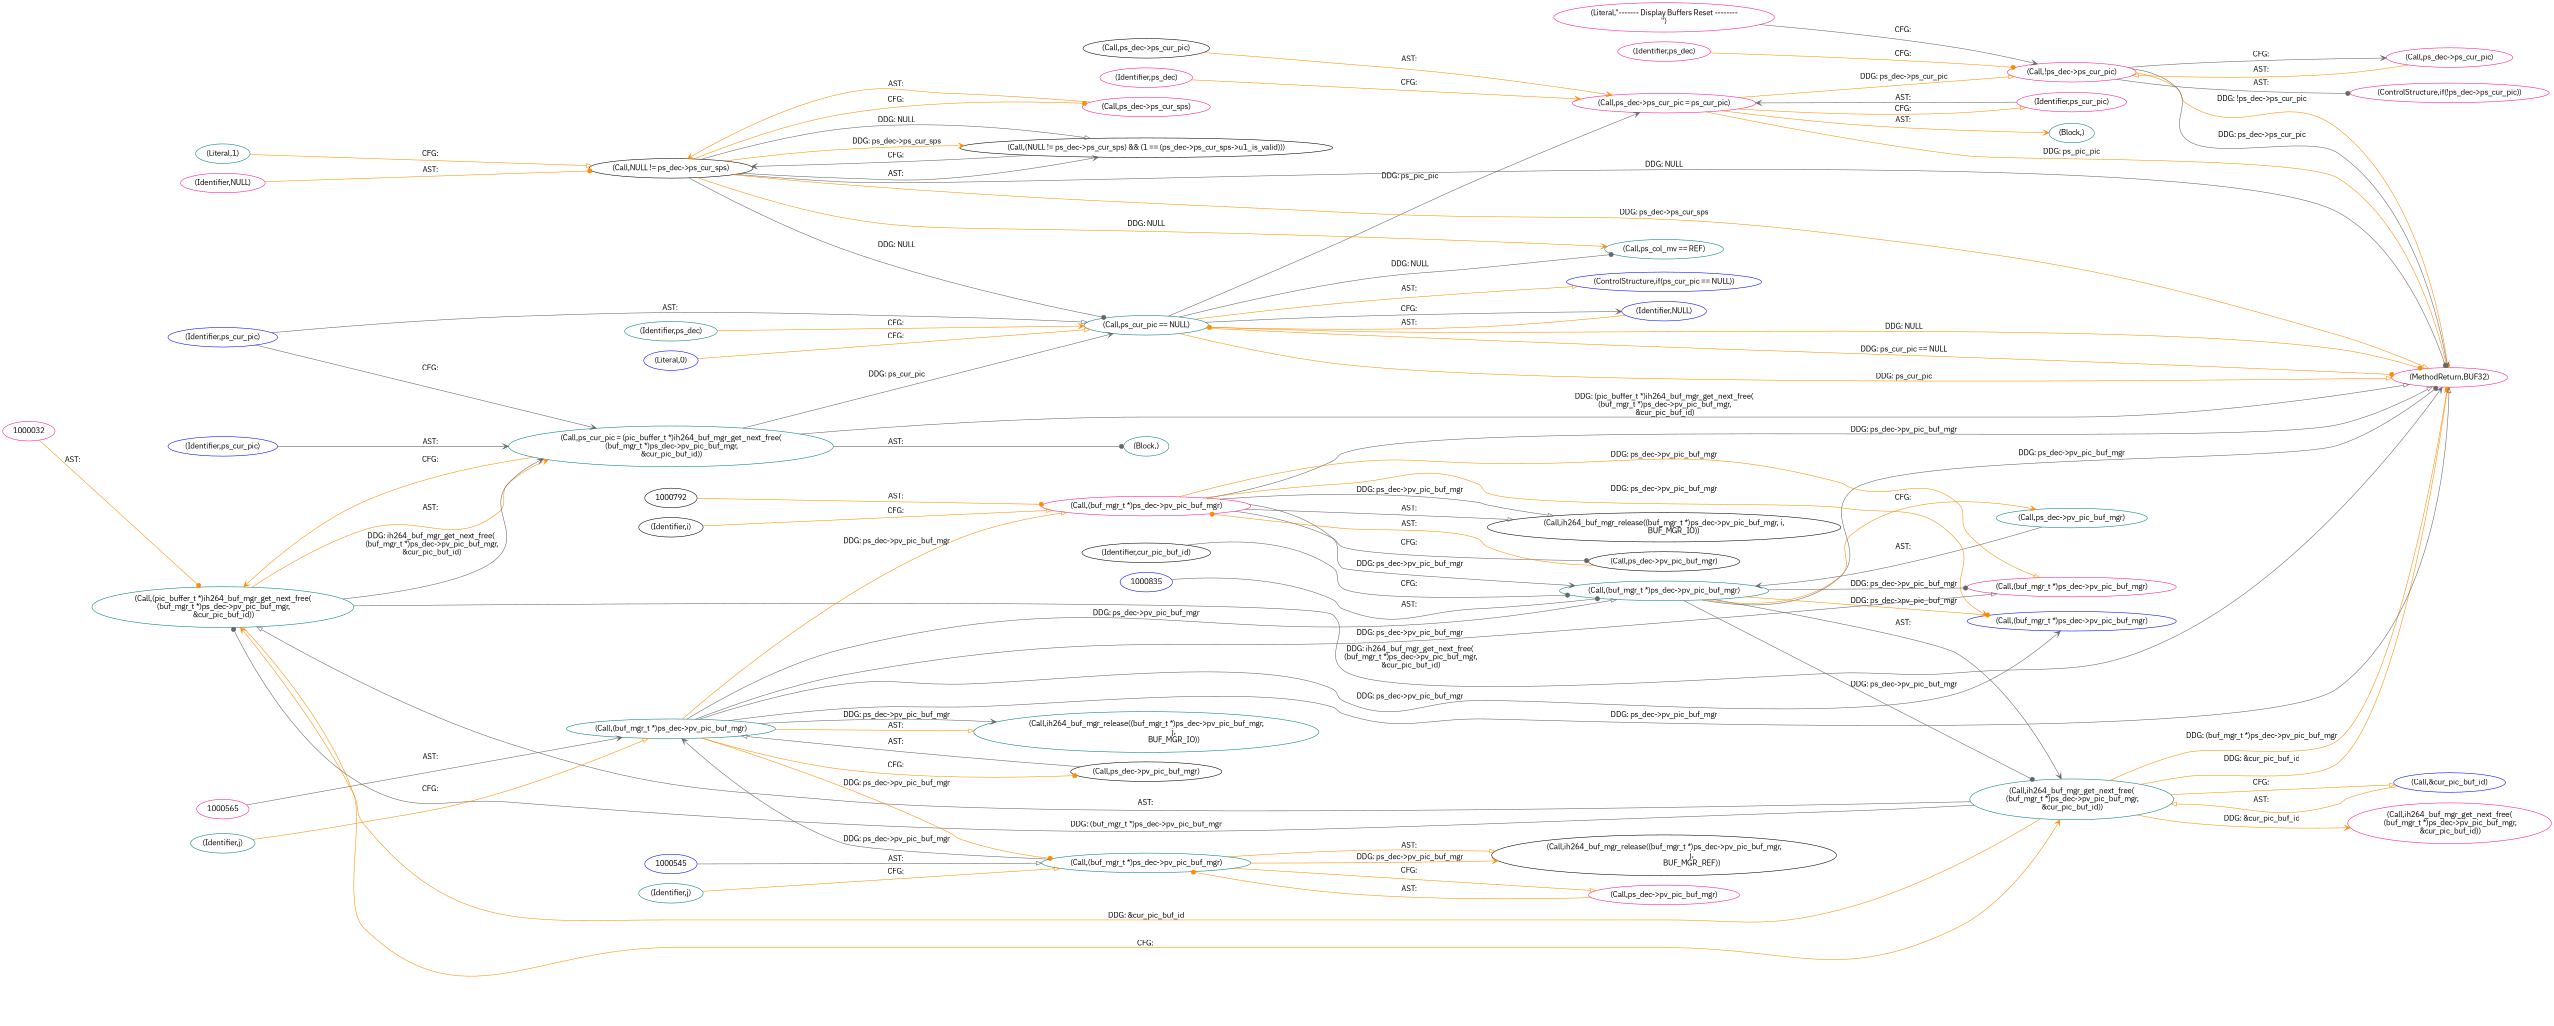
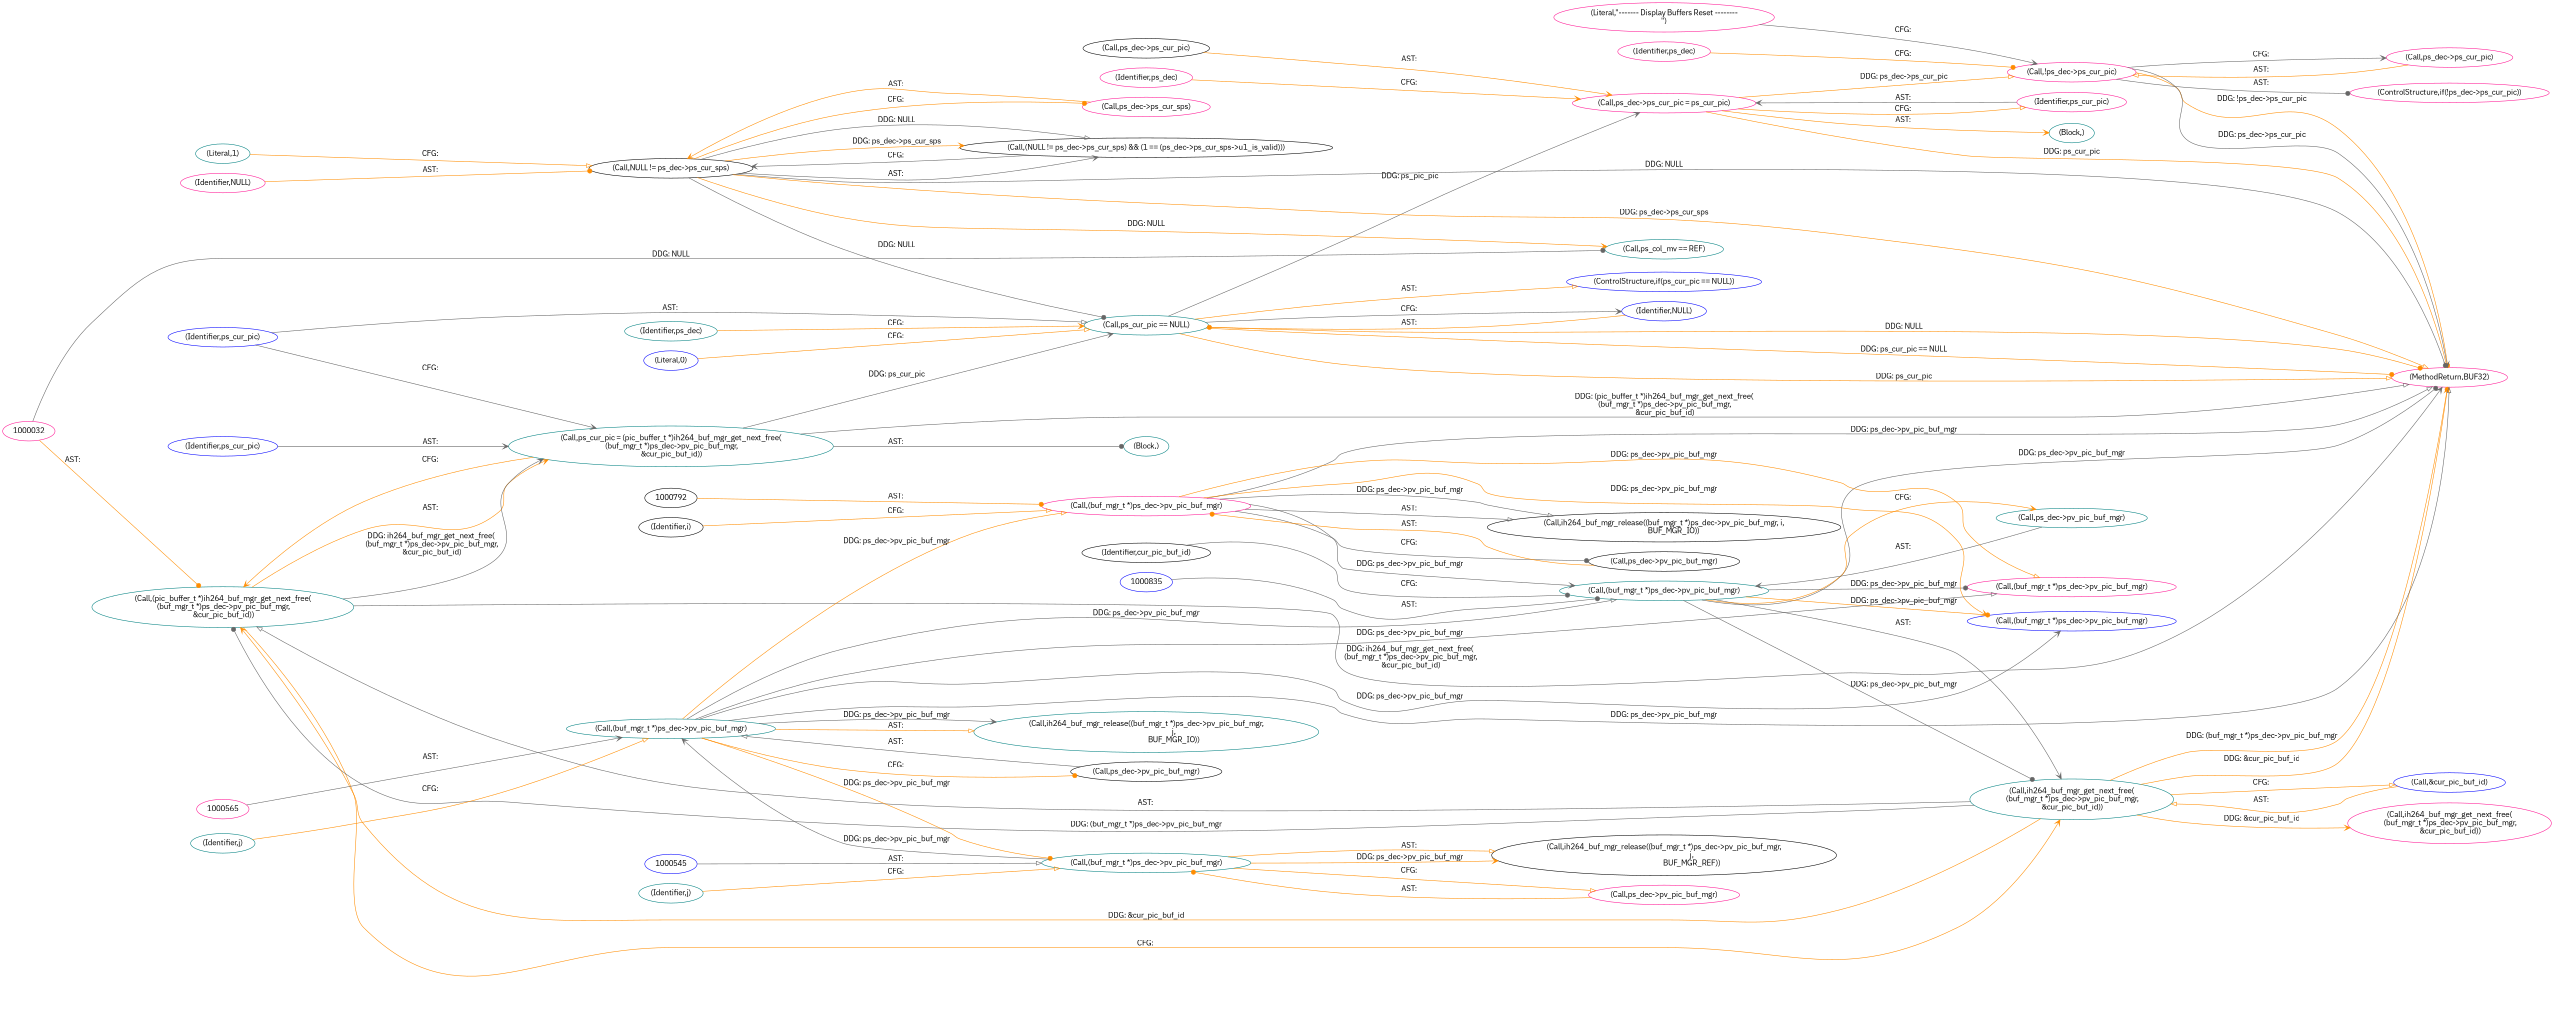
edge "(Call,ps_dec->ps_cur_pic = ps_cur_pic)" -> "(MethodReturn,BUF32)": label "DDG: ps_pic_pic" -> "DDG: ps_cur_pic"
edge "(Call,ps_cur_pic == NULL)" -> "(Call,ps_col_mv == REF)": now "1000032" -> "(Call,ps_col_mv == REF)"
